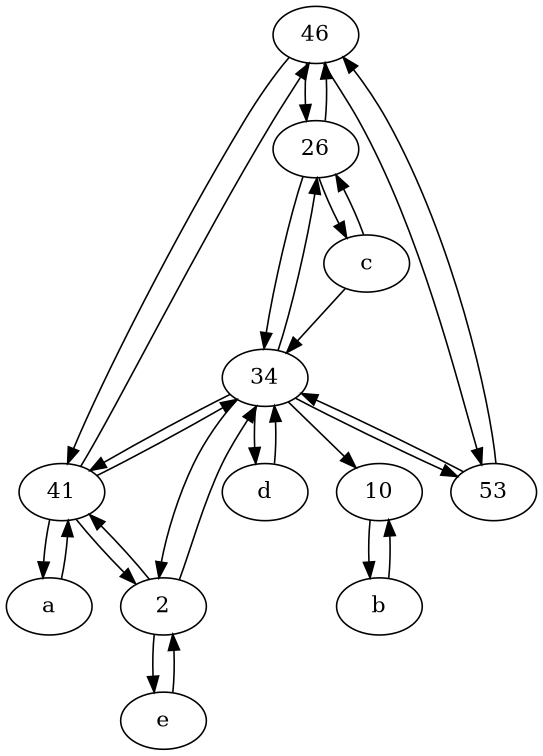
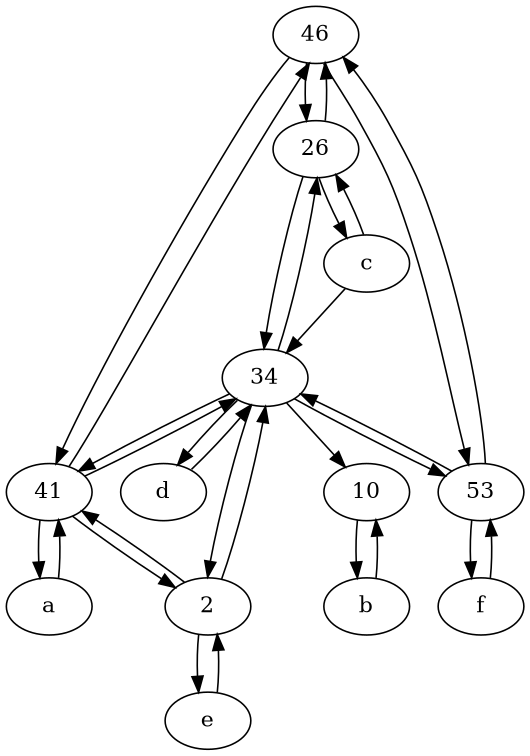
node "f": added
